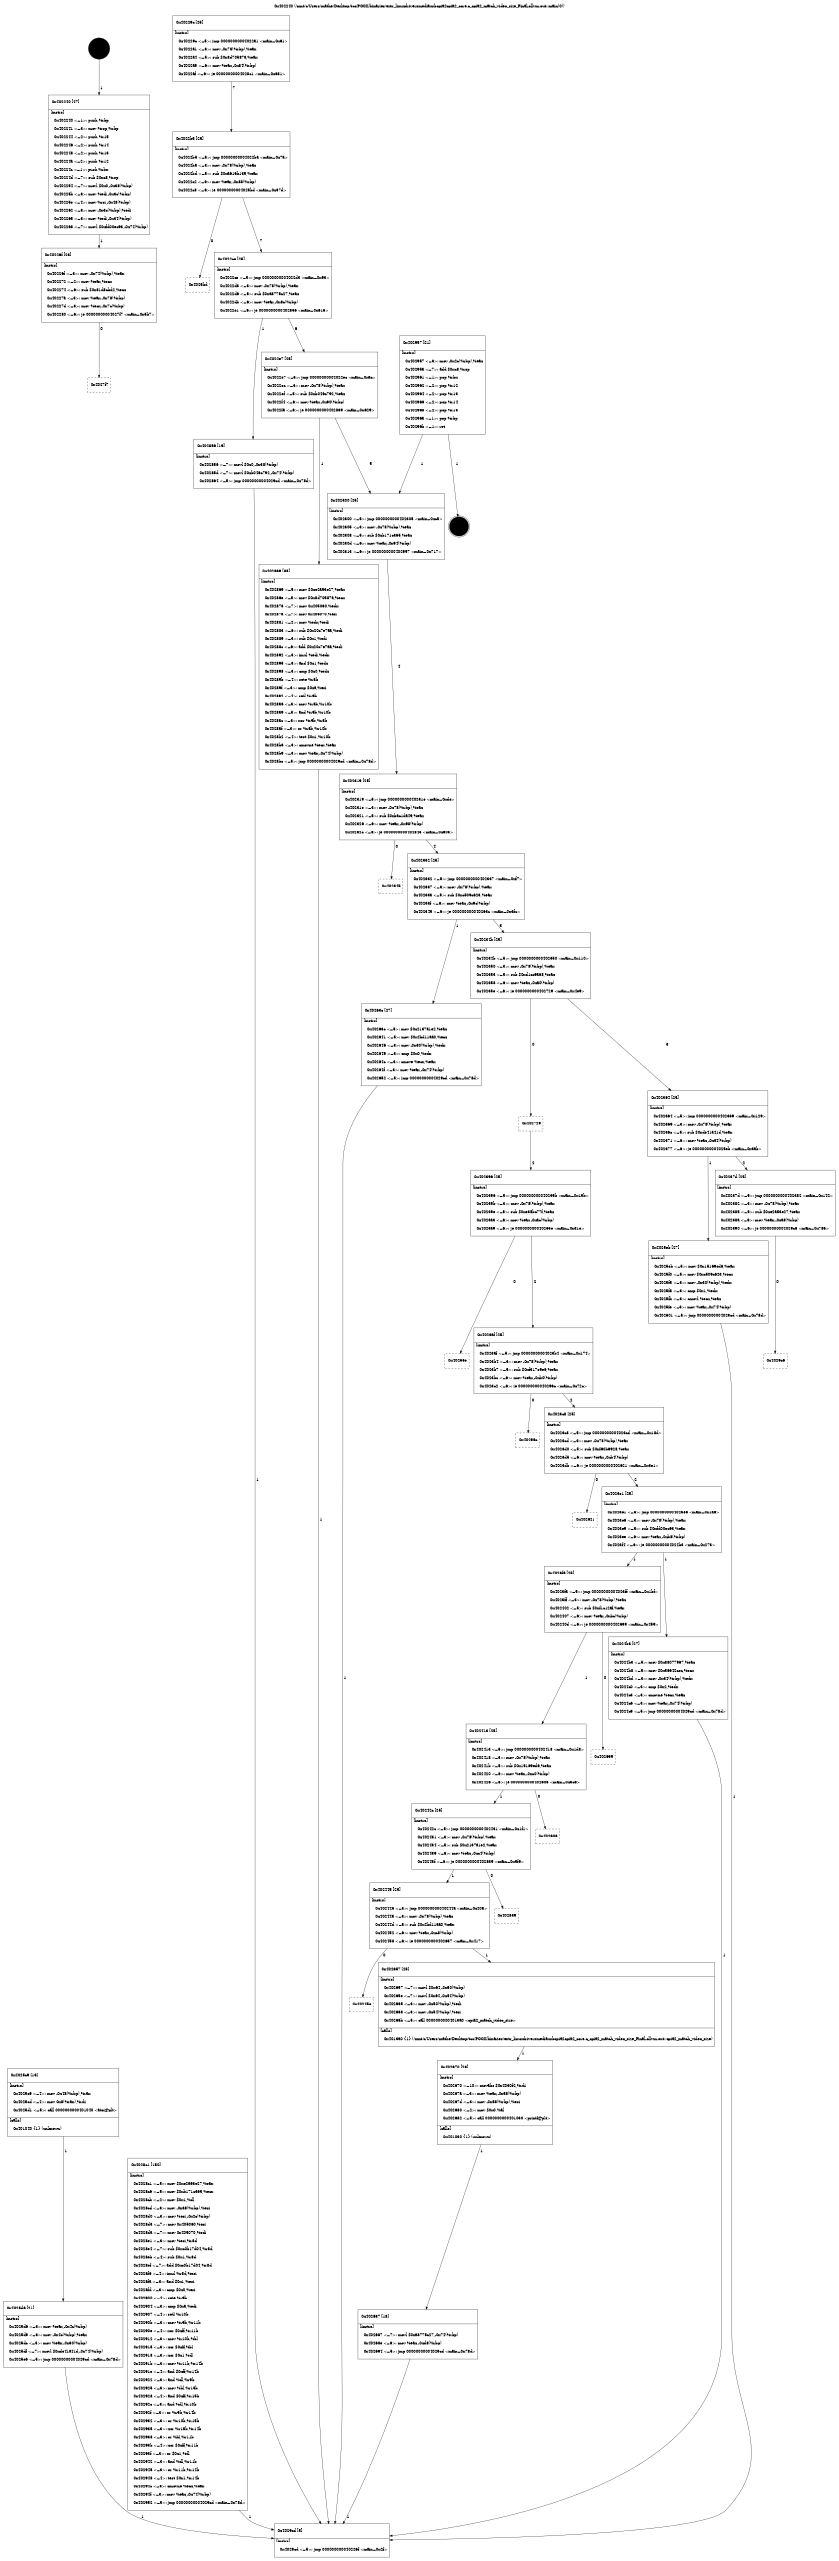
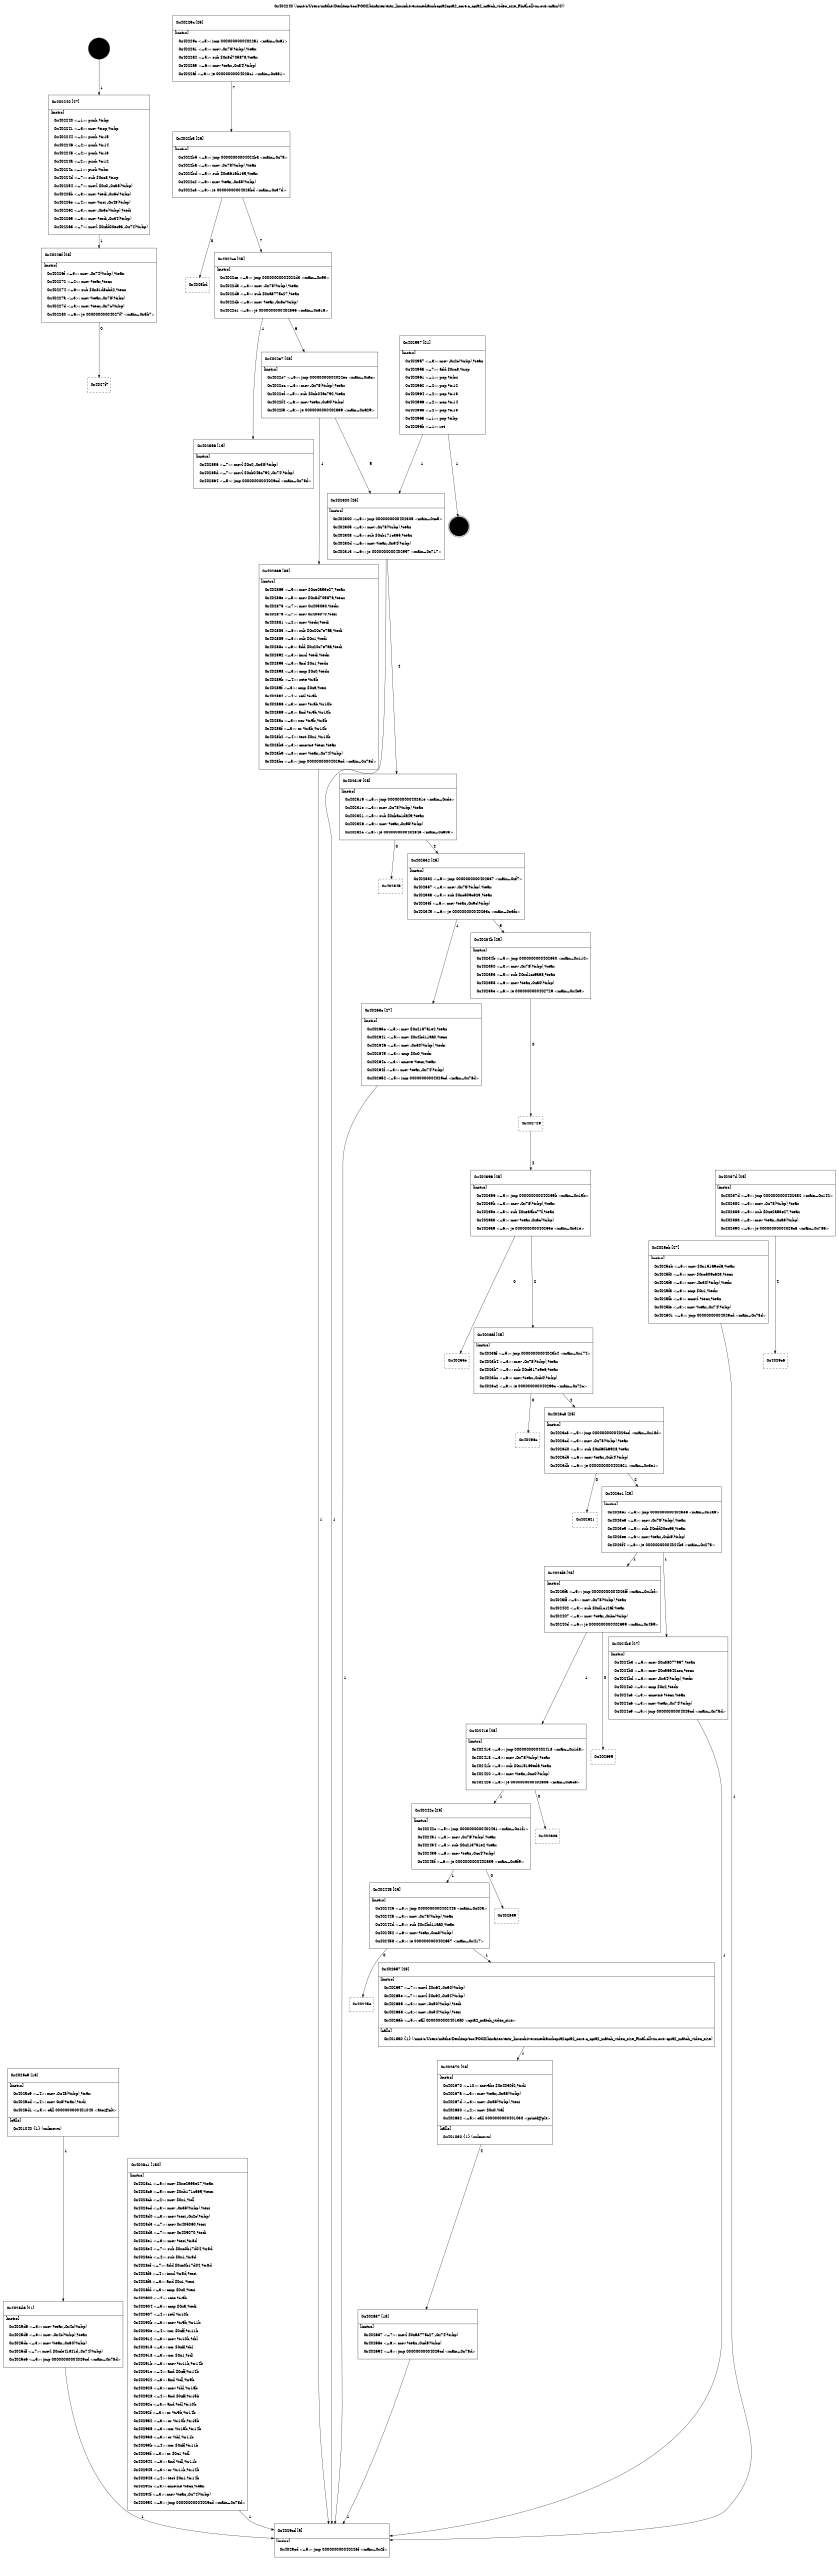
node "0x402364 [25]": removed
edge "0x40237d [25]" -> "0x4029c6": label " 0" -> " 4"
edge "0x402856 [19]" -> "0x4029cd [5]": now "0x402300 [25]" -> "0x4029cd [5]"
edge "0x402670 [23]" -> "0x402687 [18]": label " 1" -> " 4"
